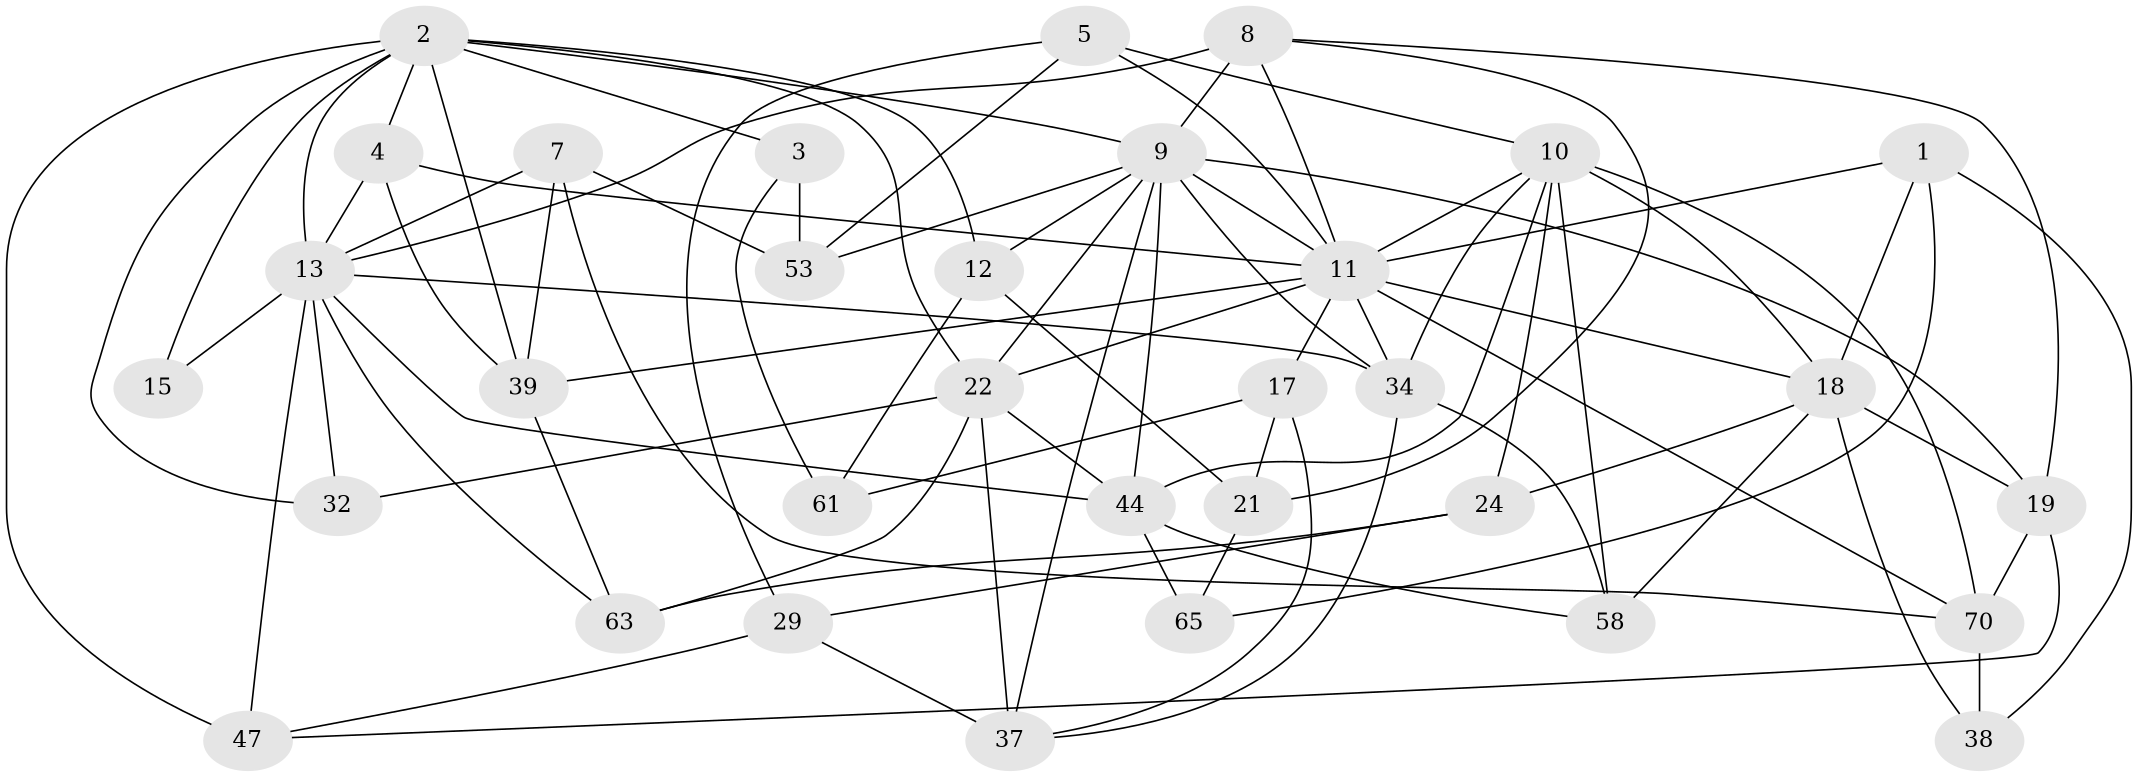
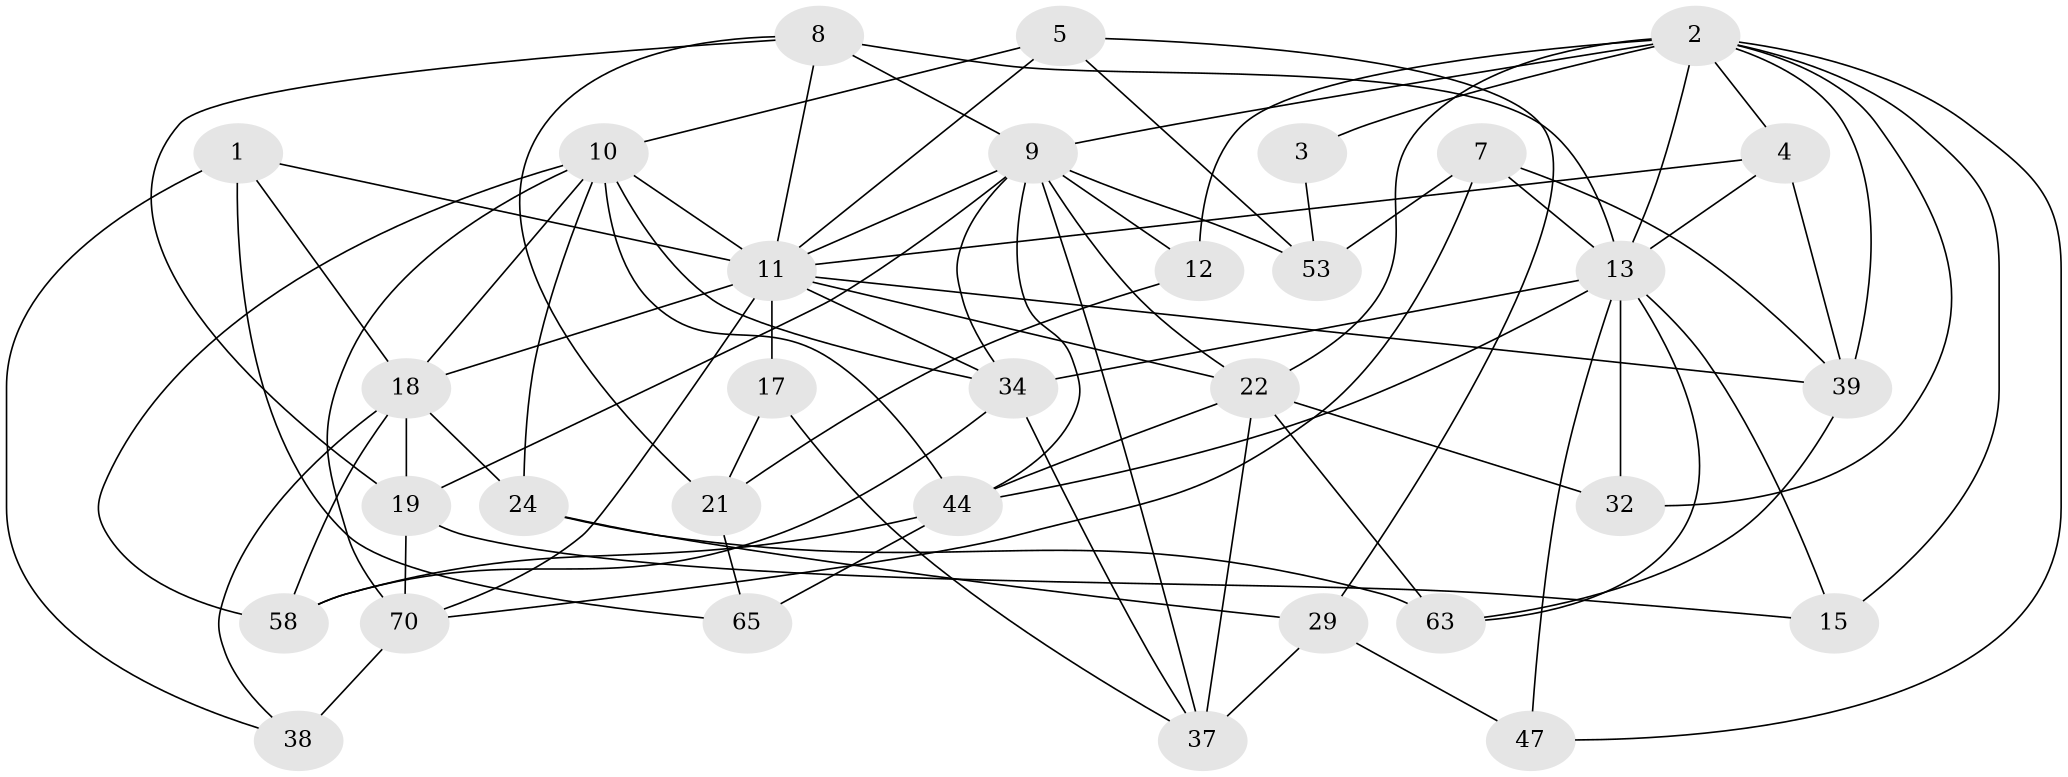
node "61": removed
edge "19" -- "47": now "19" -- "15"
